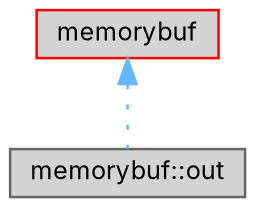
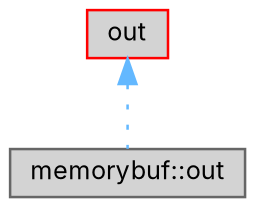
node "memorybuf": label "memorybuf" -> "out"
